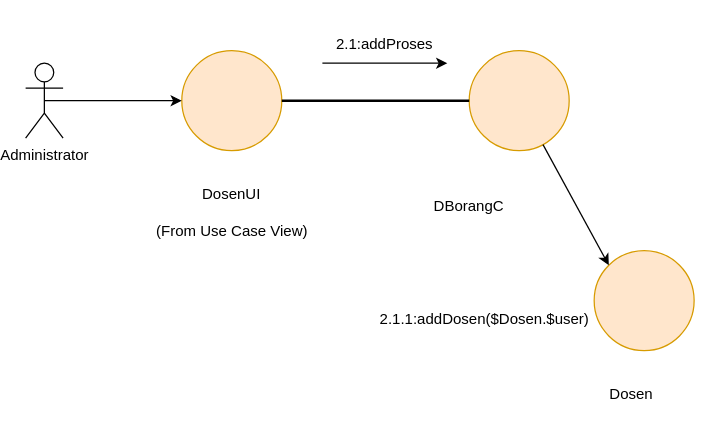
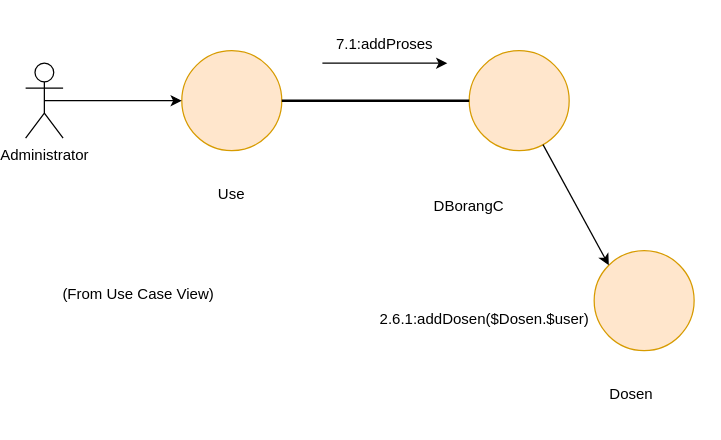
node "2.1:addProses": label "2.1:addProses" -> "7.1:addProses"
node "DosenUI": label "DosenUI" -> "Use"
node "(From Use Case View)": moved (232, 232) -> (138, 294)
node "2.1.1:addDosen($Dosen.$user)": label "2.1.1:addDosen($Dosen.$user)" -> "2.6.1:addDosen($Dosen.$user)"
